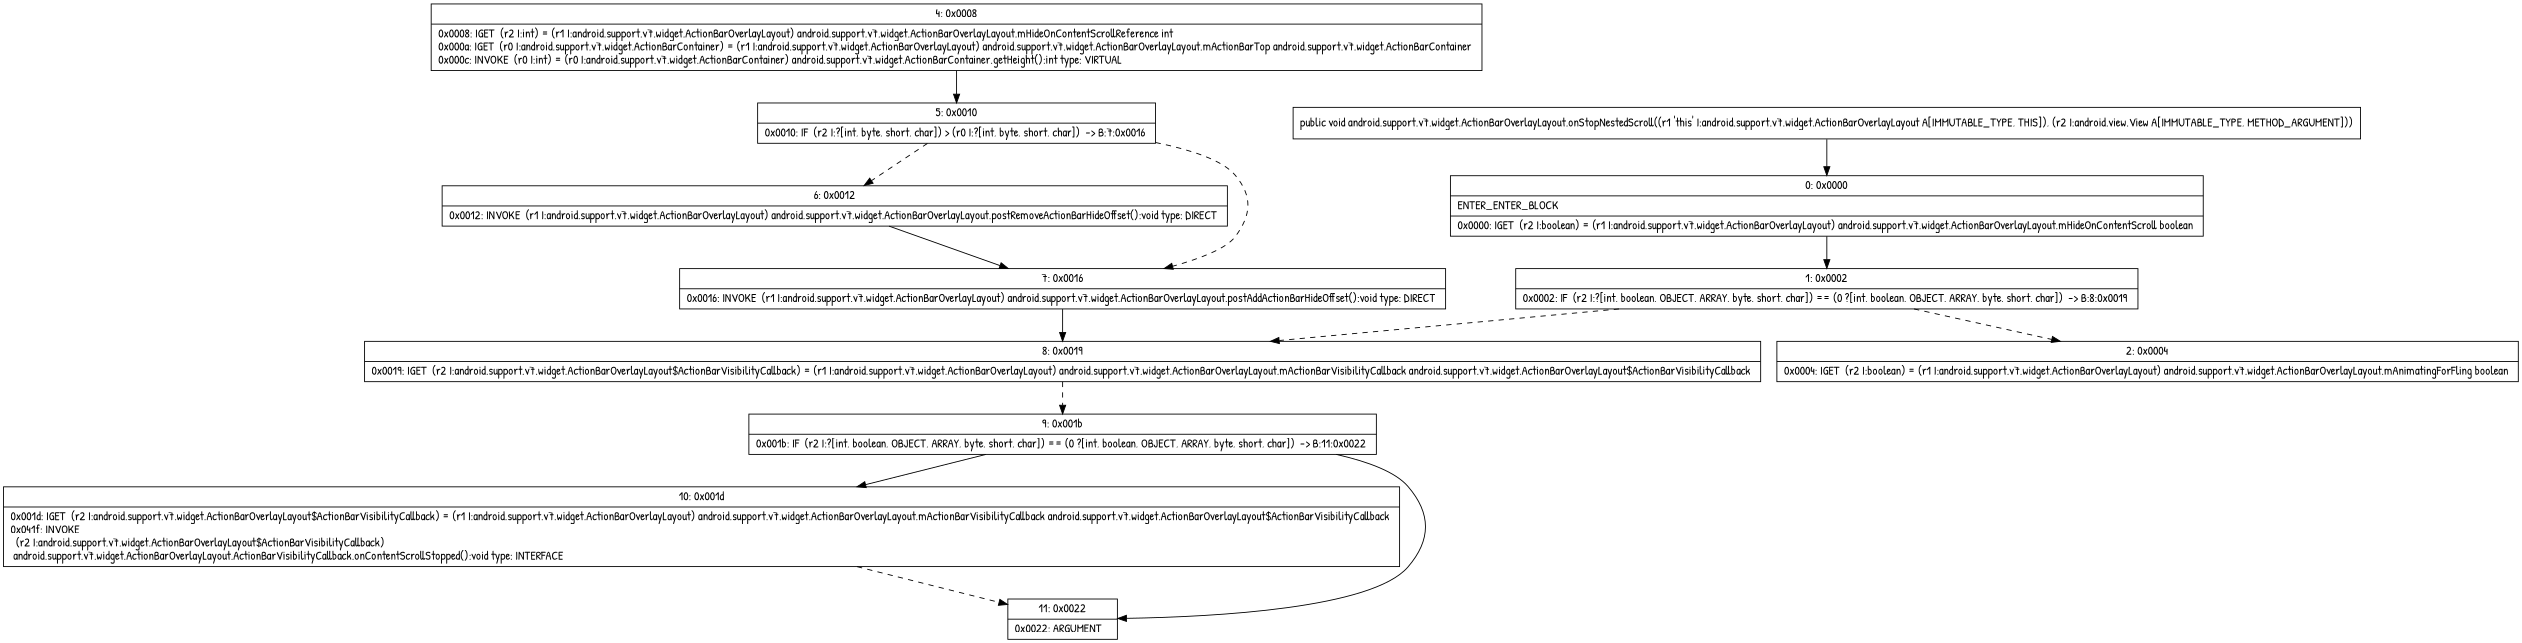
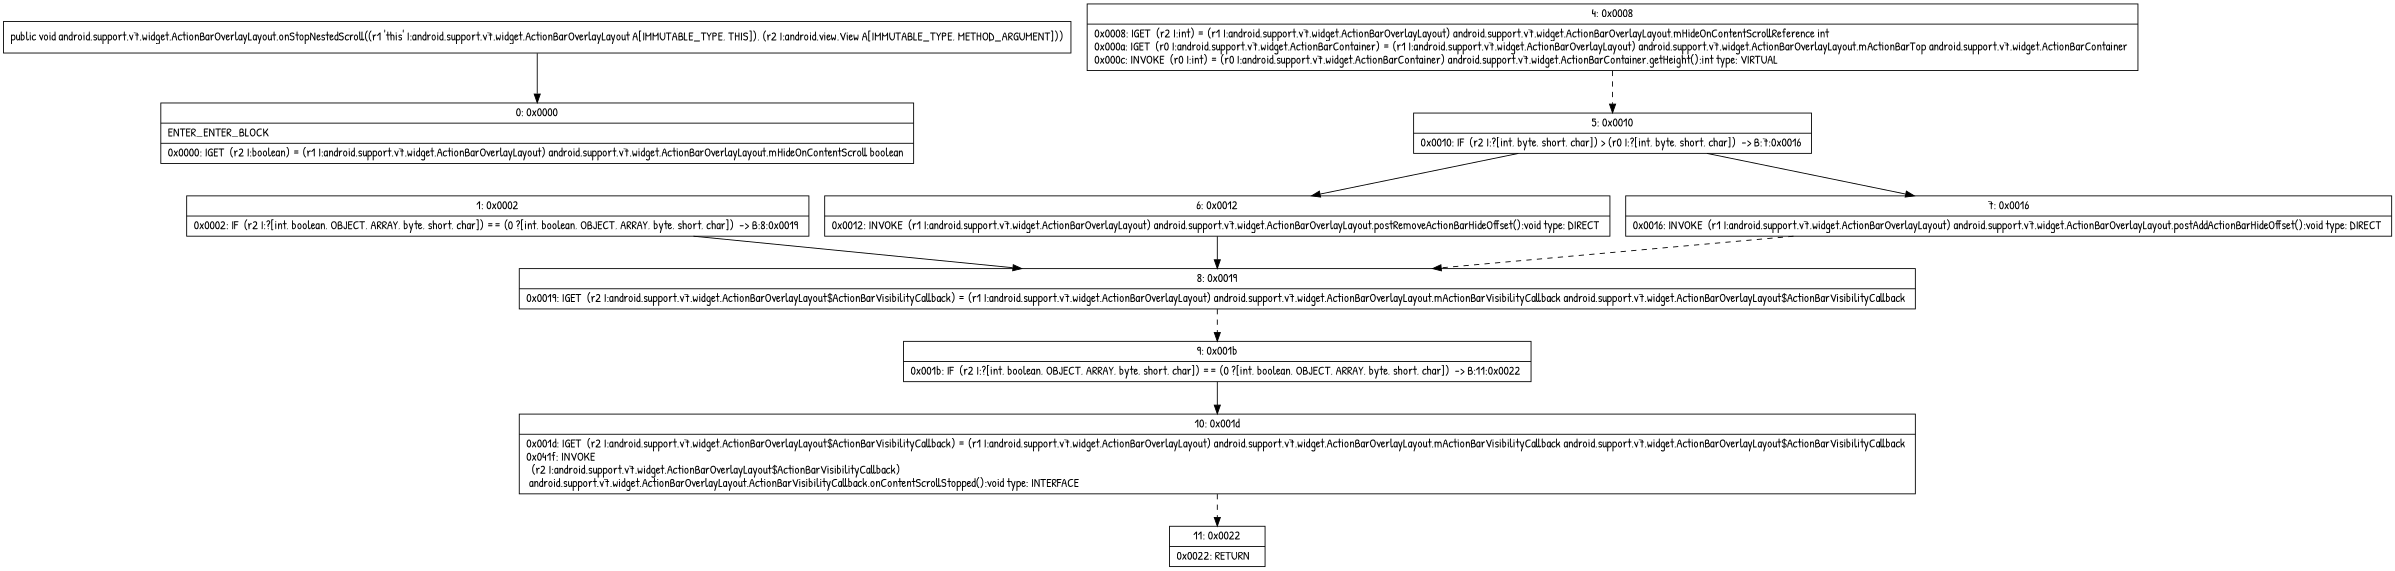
edge "4: 0x0008" -> "5: 0x0010": style solid -> dashed
edge "5: 0x0010" -> "6: 0x0012": style dashed -> solid
edge "5: 0x0010" -> "7: 0x0016": style dashed -> solid
edge "6: 0x0012" -> "7: 0x0016": now "6: 0x0012" -> "8: 0x0019"
edge "0: 0x0000" -> "1: 0x0002": removed
edge "7: 0x0016" -> "8: 0x0019": style solid -> dashed
edge "1: 0x0002" -> "8: 0x0019": style dashed -> solid
node "2: 0x0004": removed
edge "9: 0x001b" -> "11: 0x0022": removed
node "11: 0x0022": text "0x0022: ARGUMENT" -> "0x0022: RETURN"
